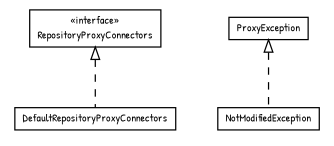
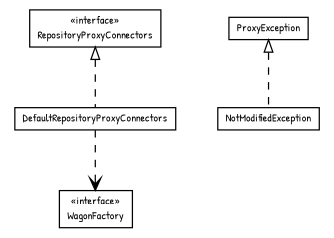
node "WagonFactory": added
